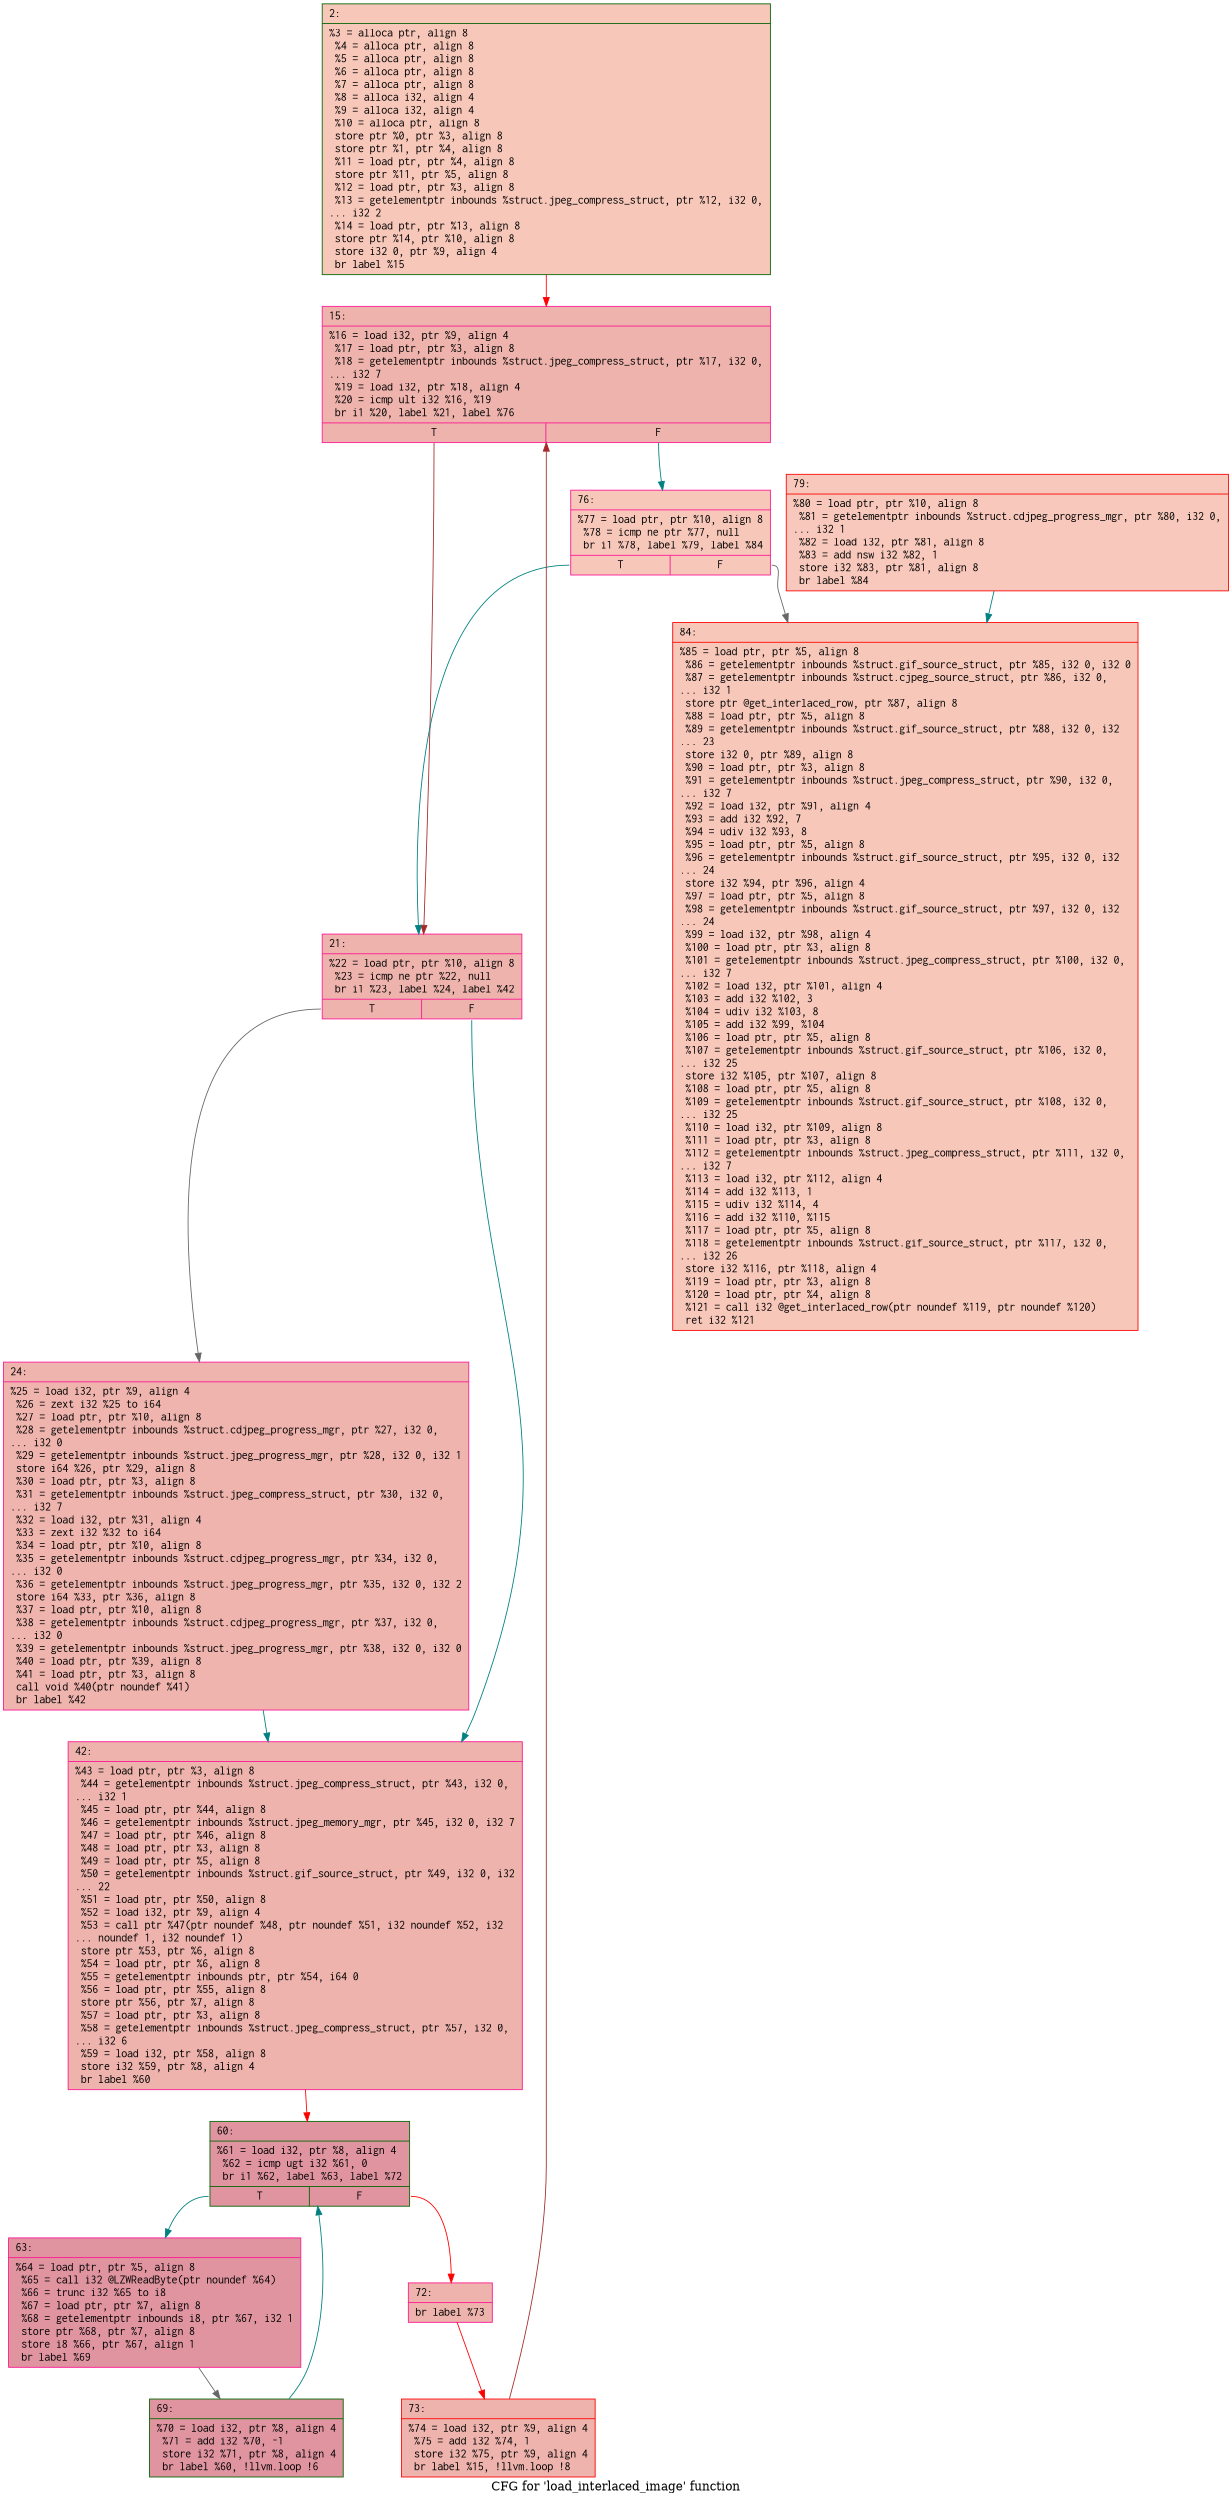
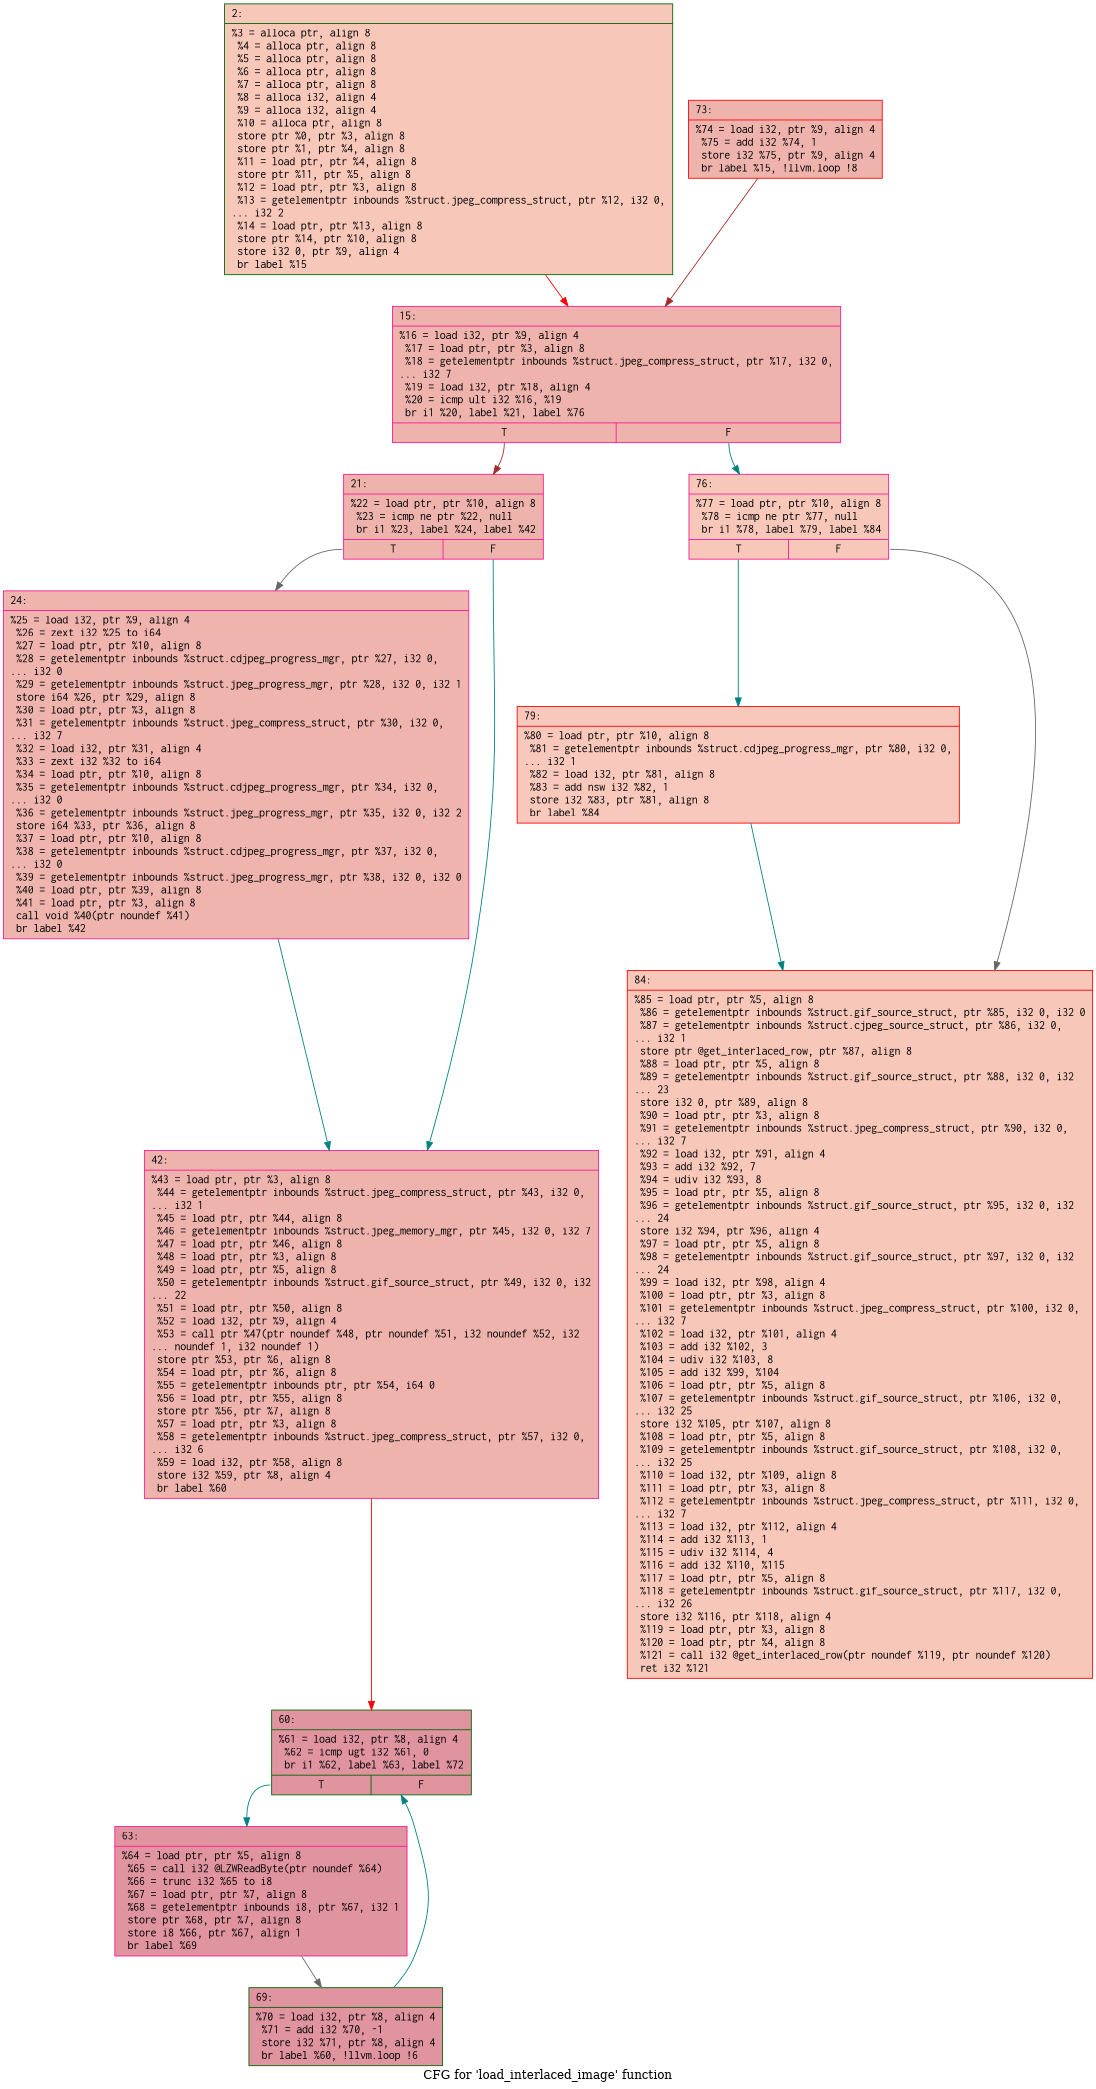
edge "76:" -> "21:": now "76:" -> "79:"
node "72:": removed
